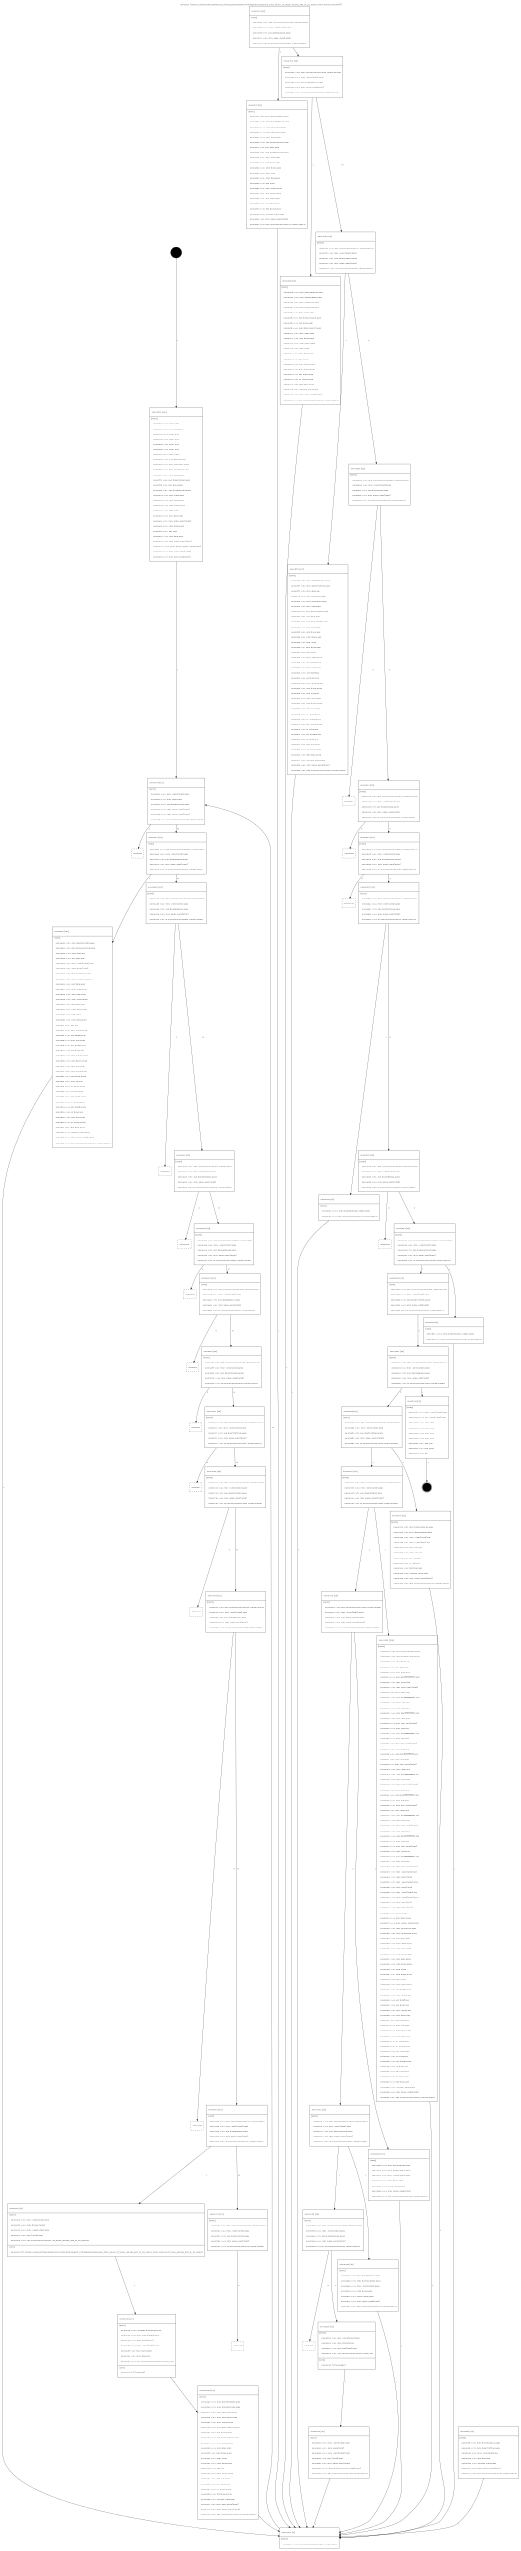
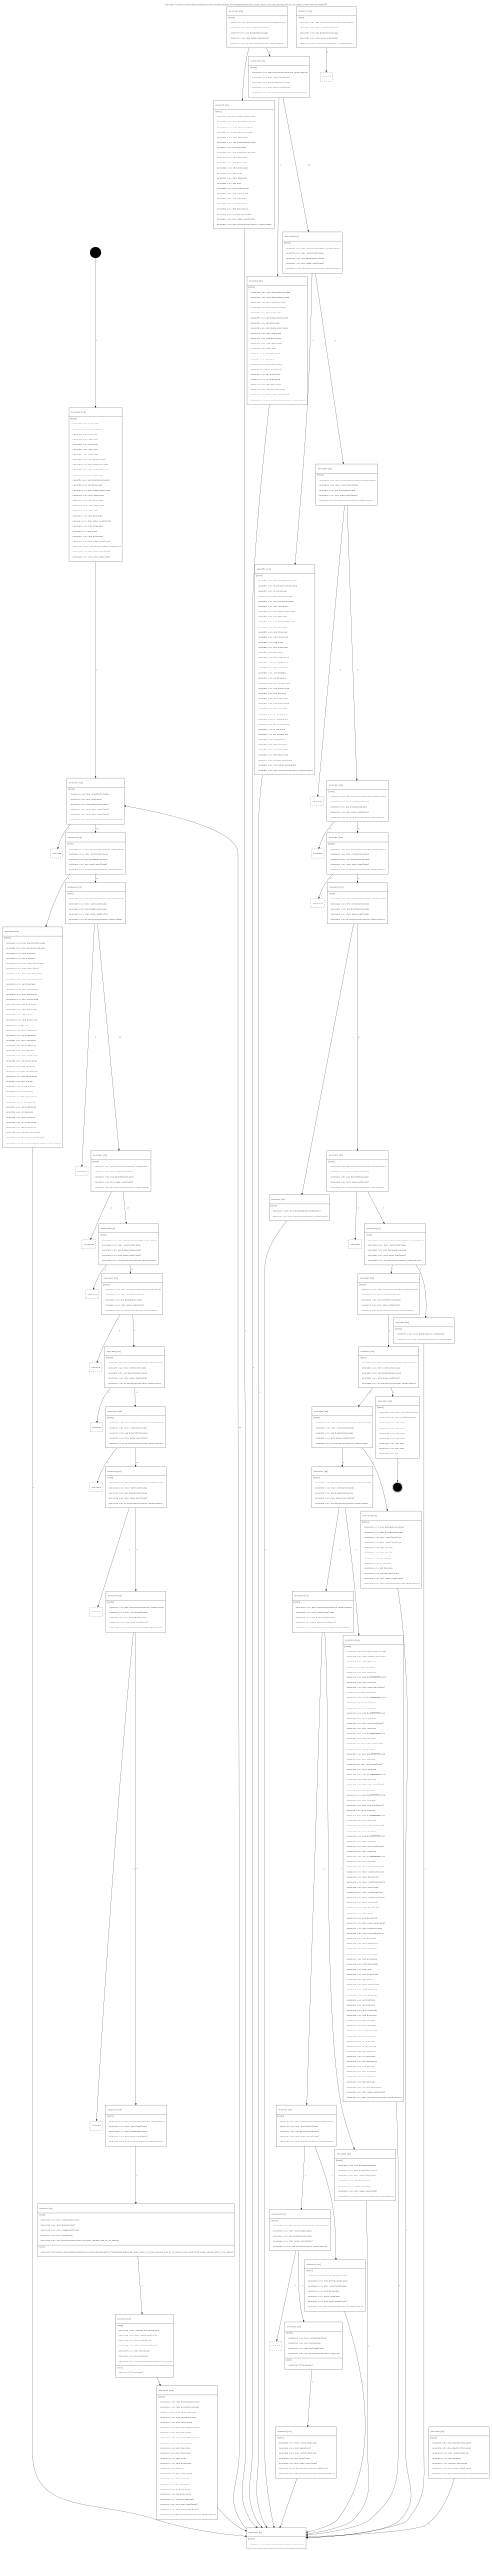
edge "0x401760 [28]" -> "0x40177c [28]": removed, label "13"
